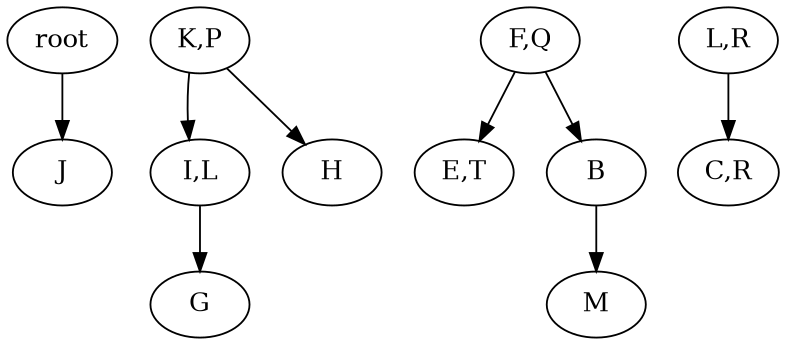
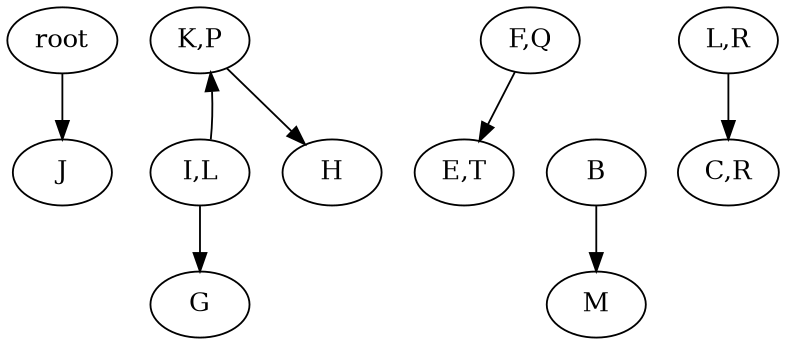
edge "K,P" -> "I,L": reversed
edge "F,Q" -> "B": removed
